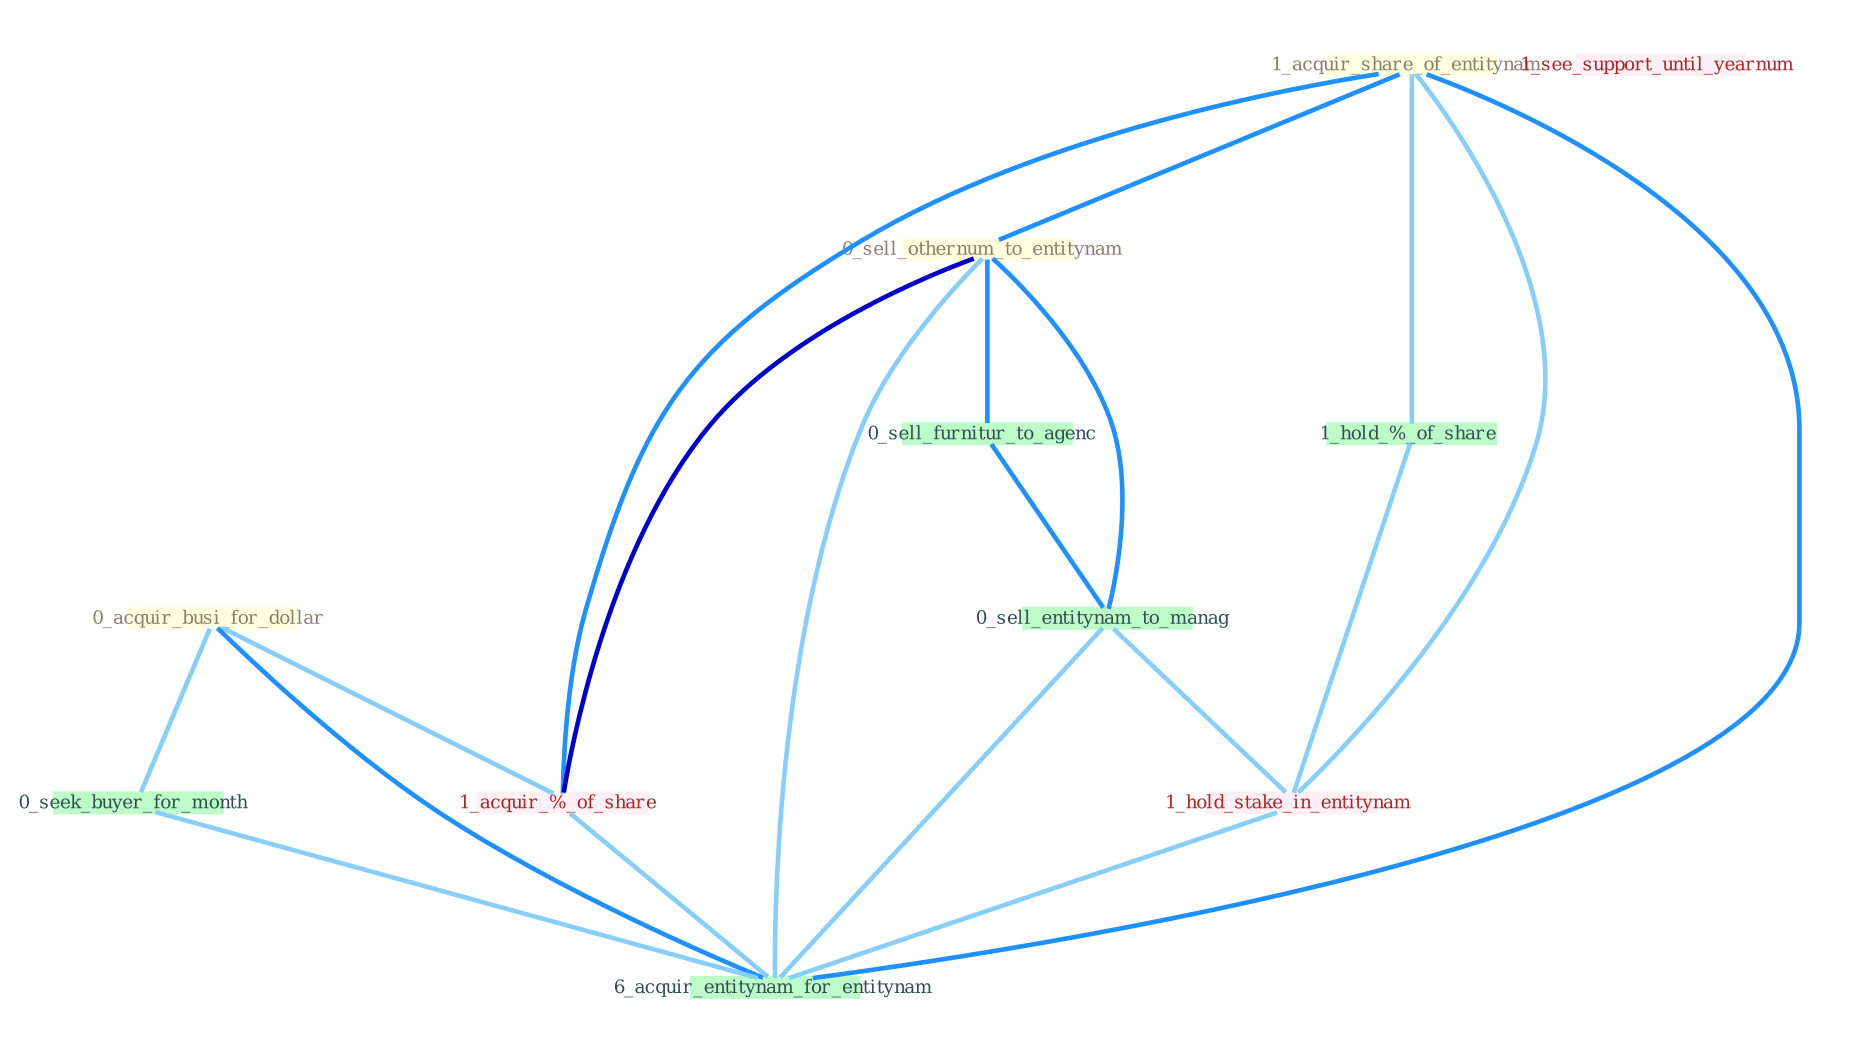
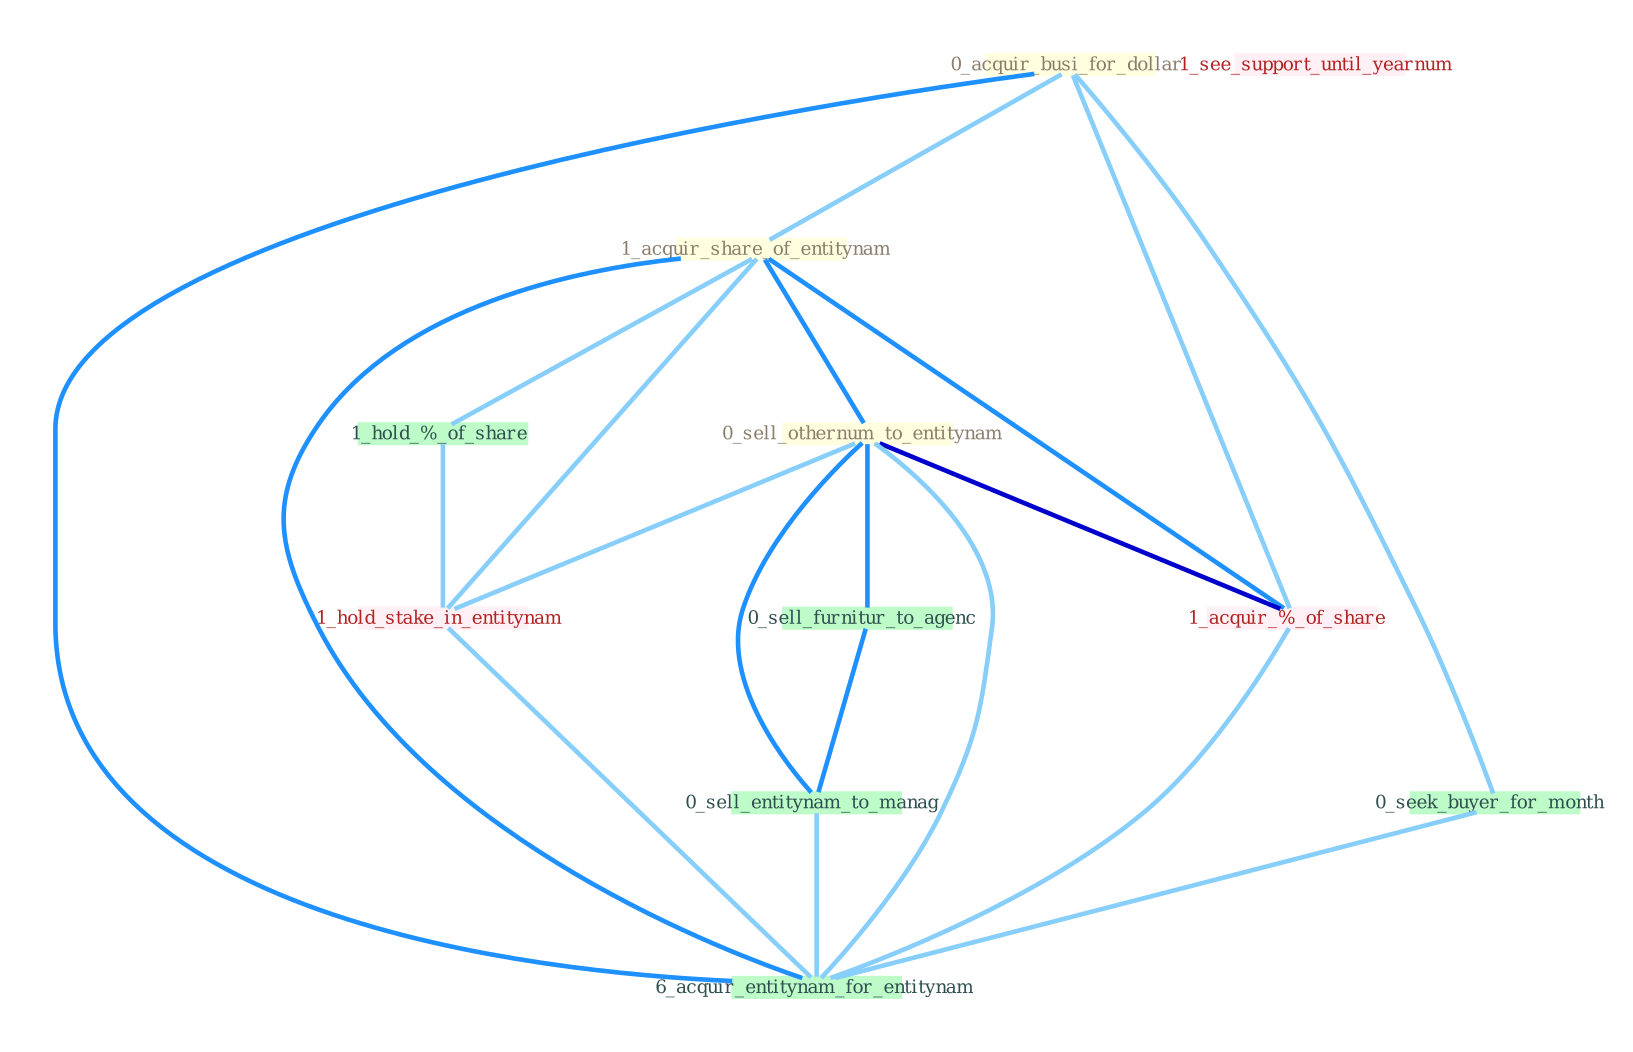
edge "0_acquir_busi_for_dollar" -- "1_acquir_share_of_entitynam": added
edge "0_sell_entitynam_to_manag" -- "1_hold_stake_in_entitynam": now "0_sell_othernum_to_entitynam" -- "1_hold_stake_in_entitynam"
